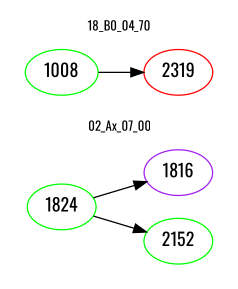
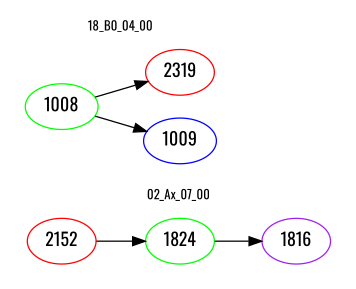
cluster "18_B0_04_70": label "18_B0_04_70" -> "18_B0_04_00"
node "1009": added
edge "1824" -> "2152": reversed
node "2152": color green -> red
